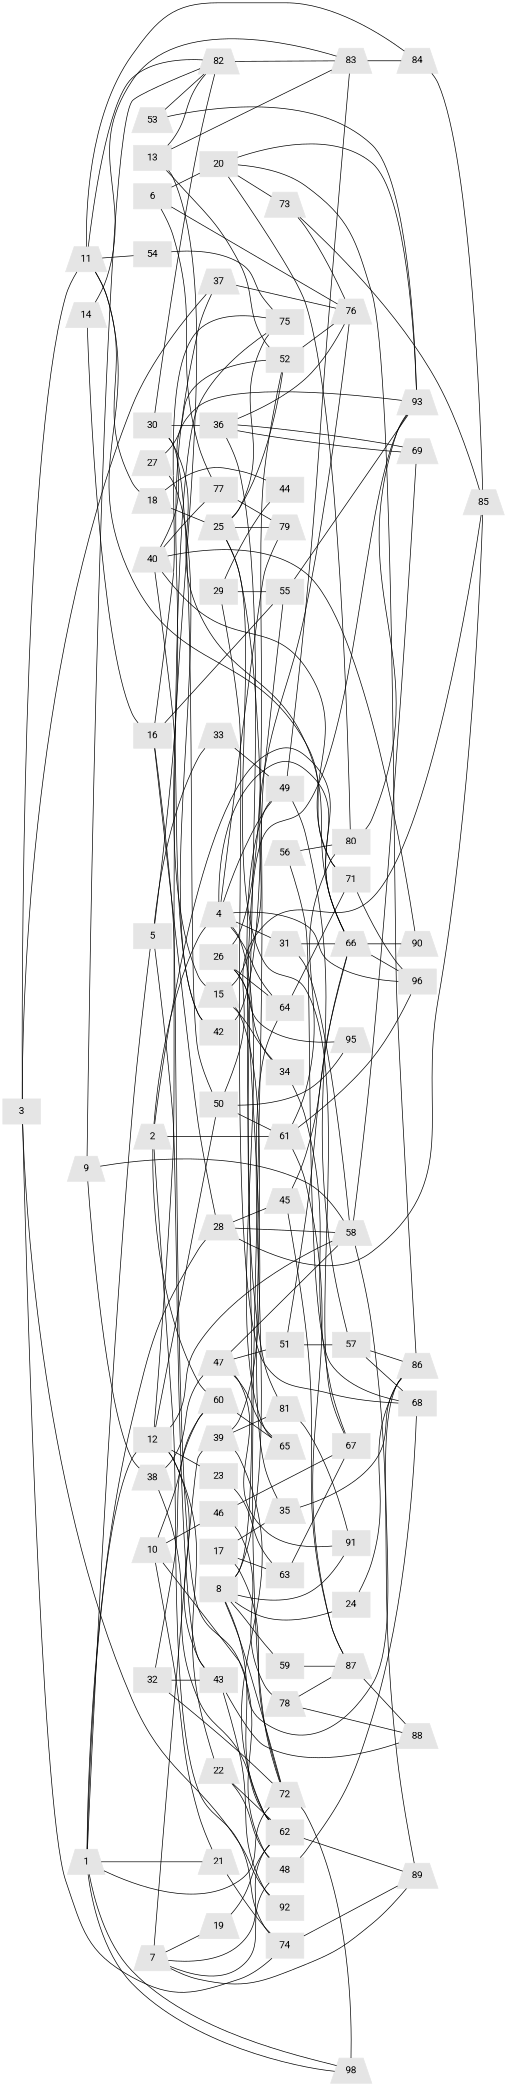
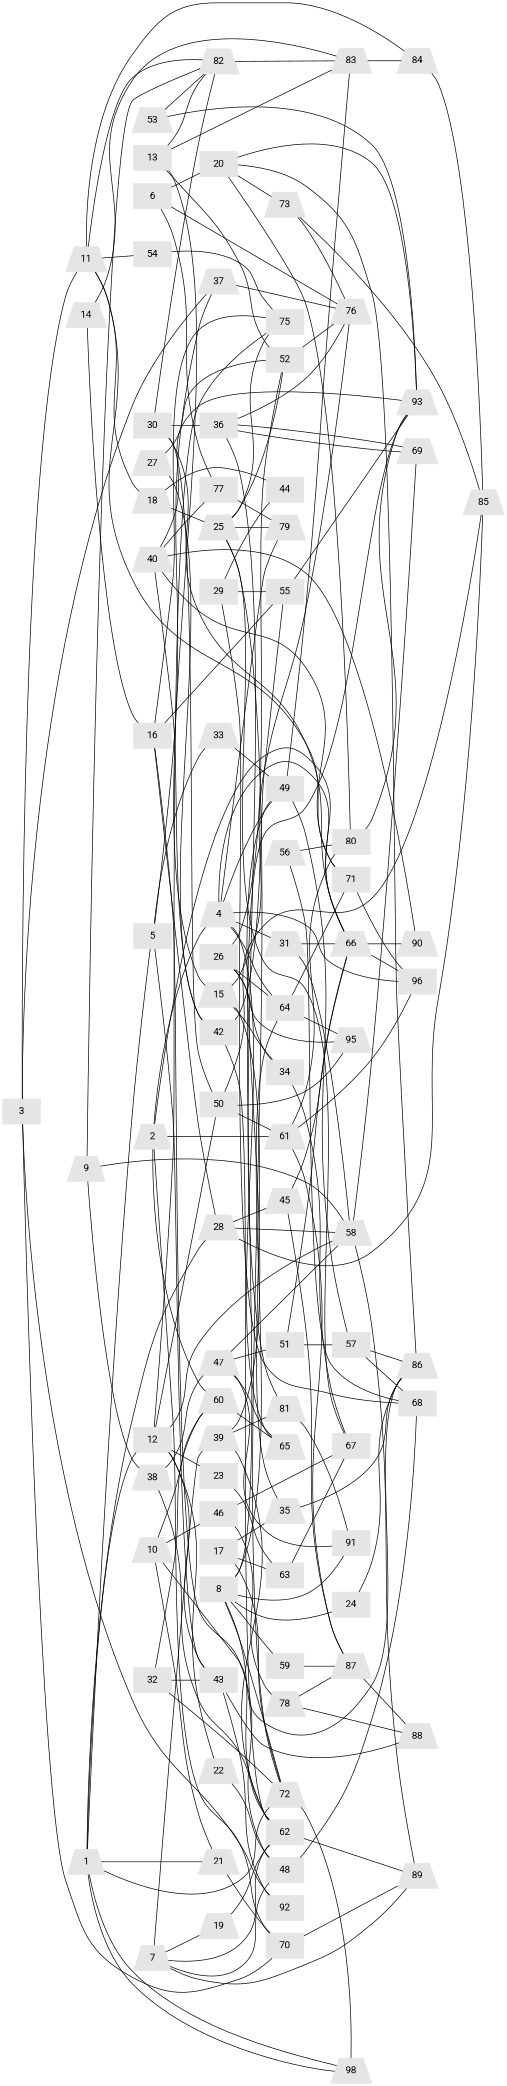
edge "64" -- "95": added
edge "22" -- "62": now "42" -- "62"
node "74": label "74" -> "70"
